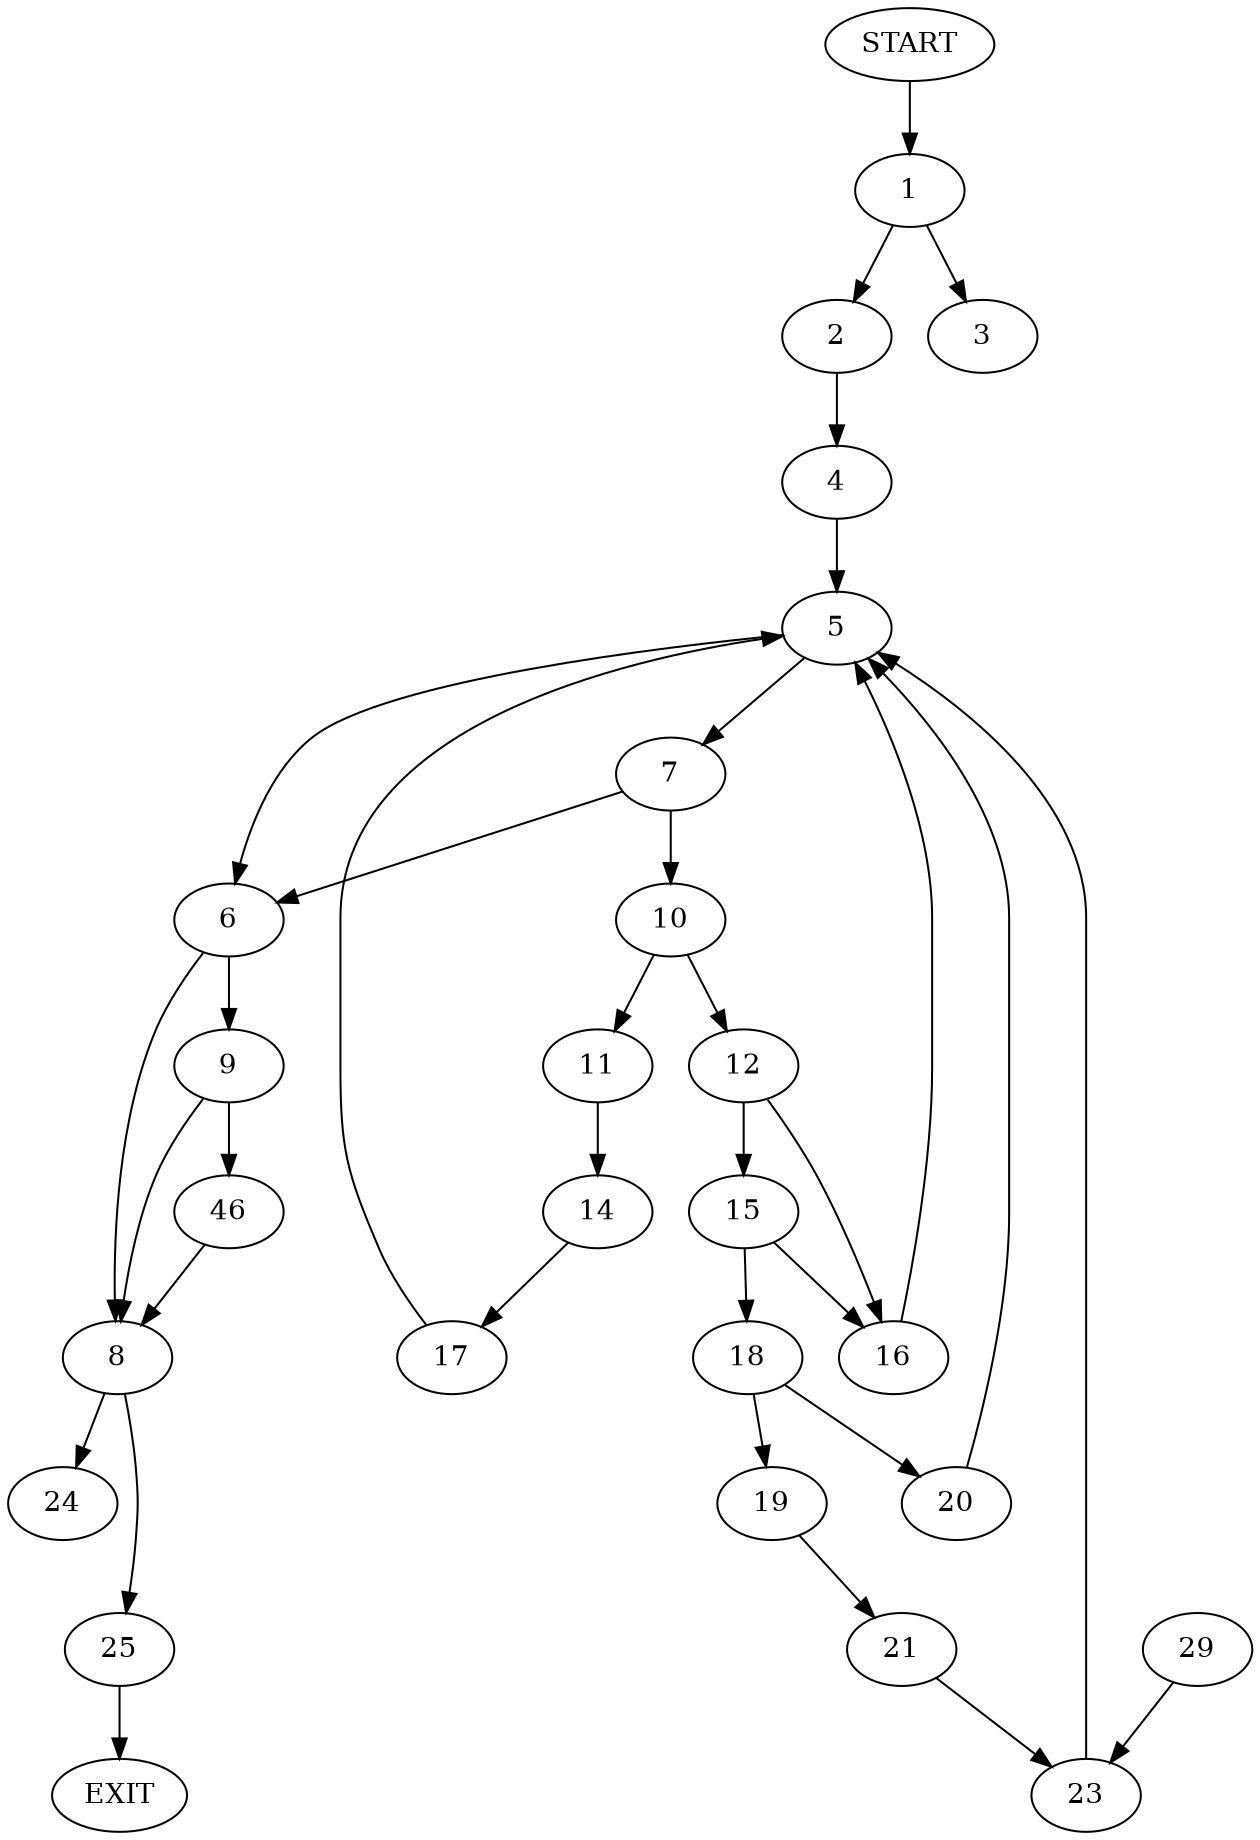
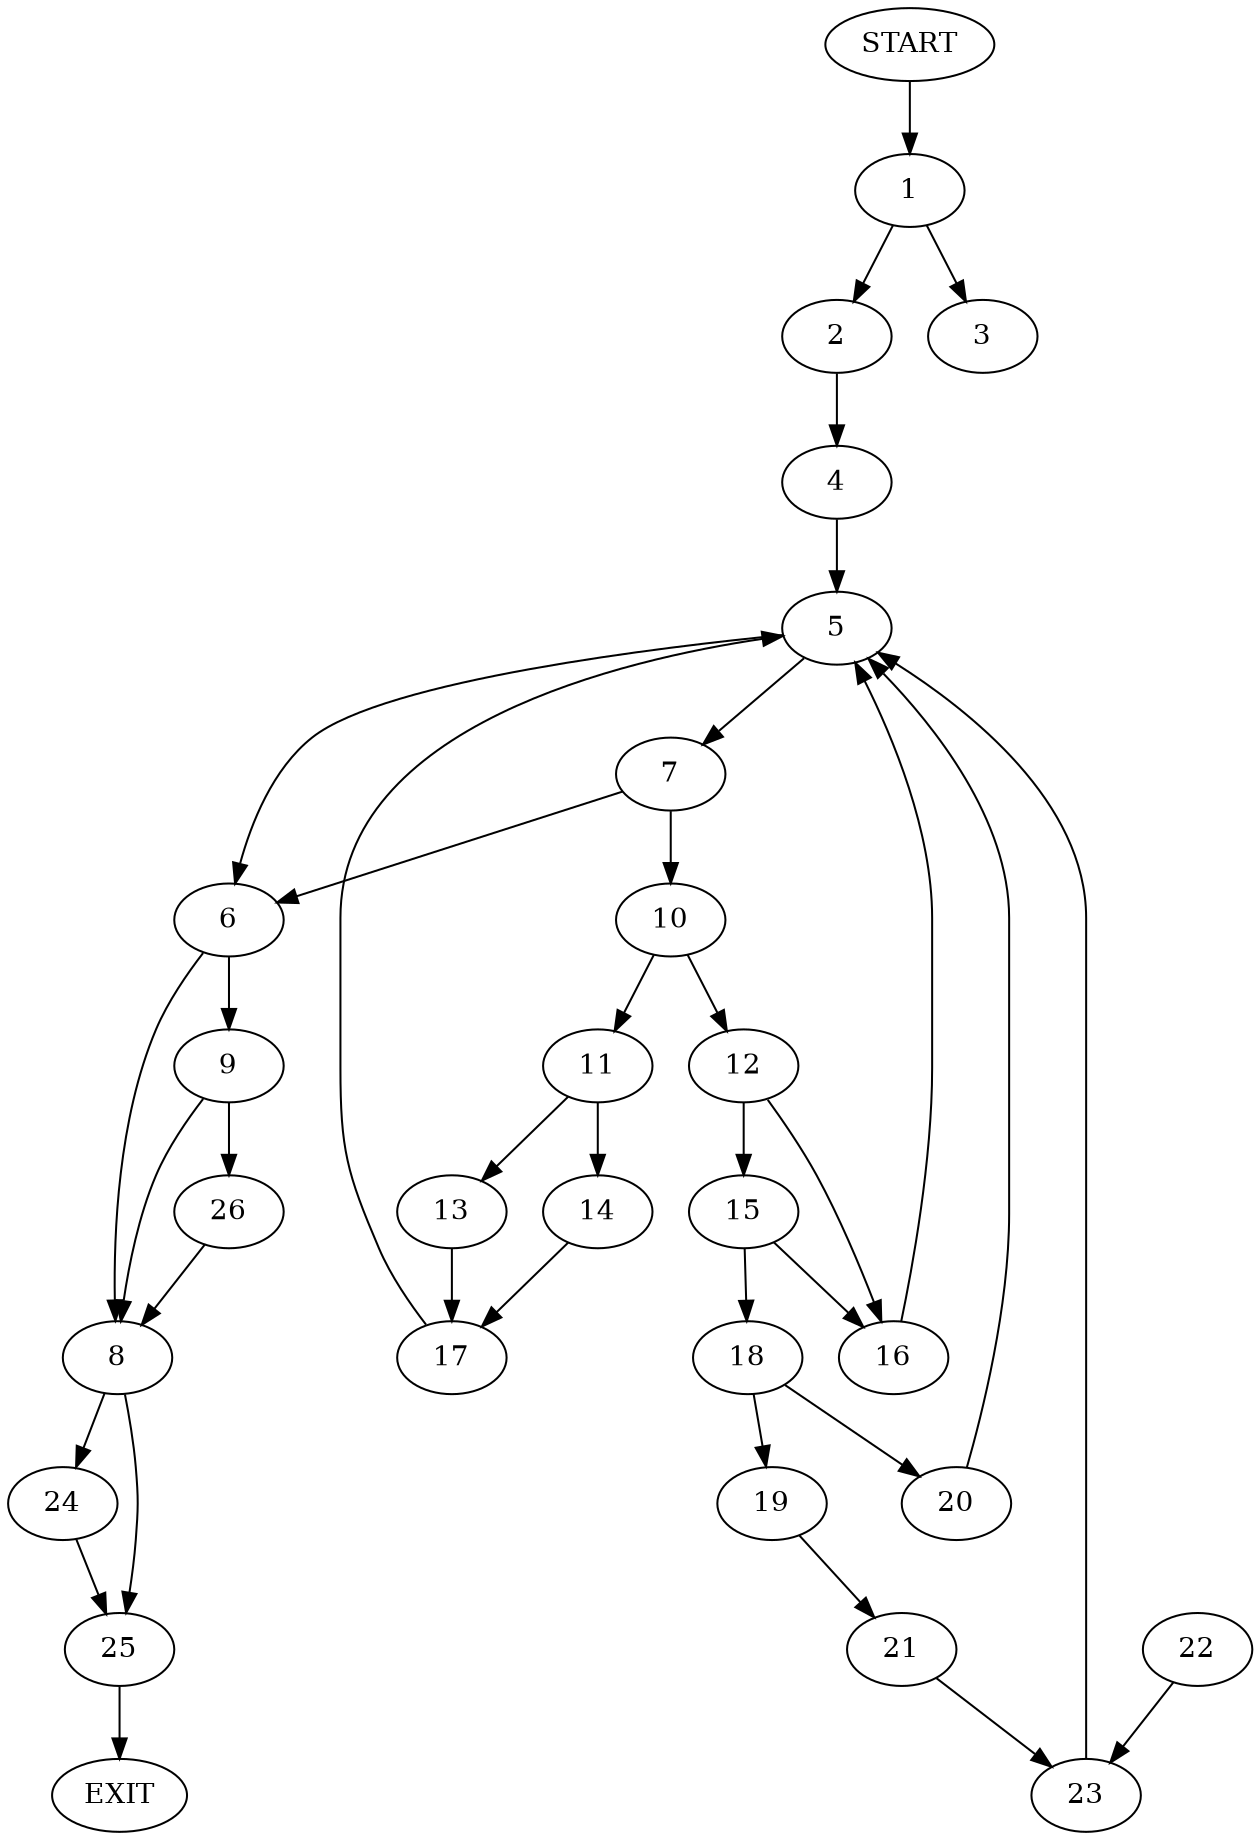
node "46": label "46" -> "26"
node "13": added
edge "24" -> "25": added
node "29": label "29" -> "22"
